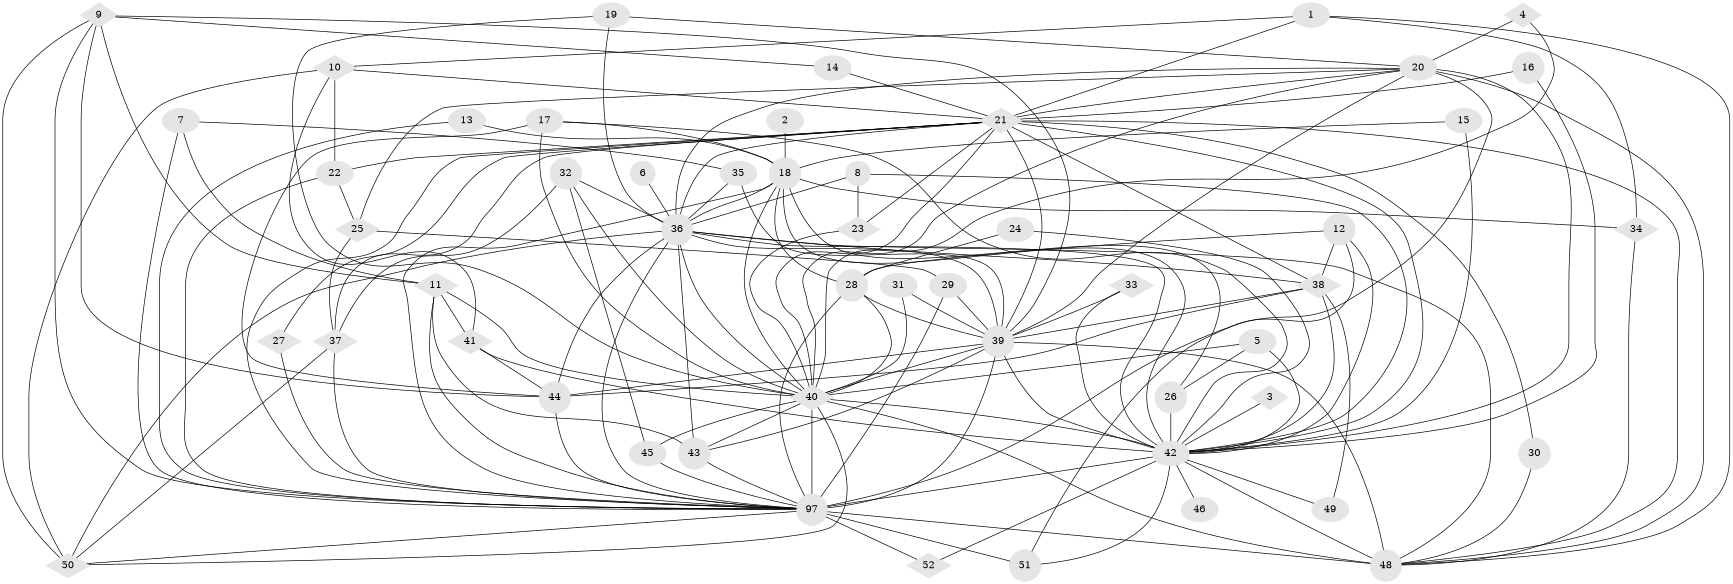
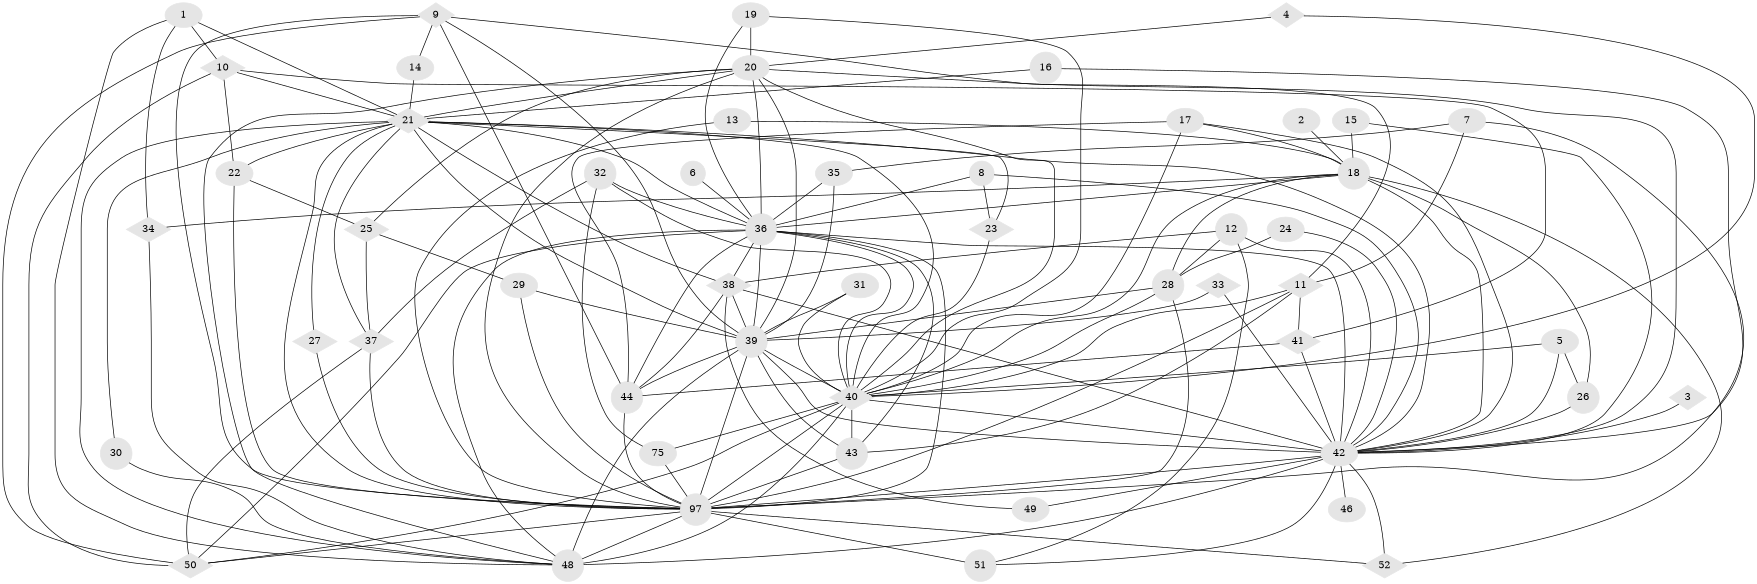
edge "18" -- "97": now "18" -- "52"
node "45": label "45" -> "75"
